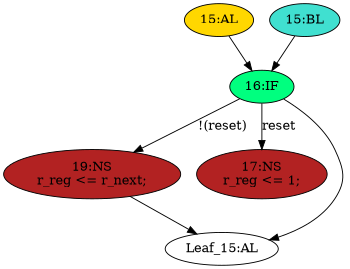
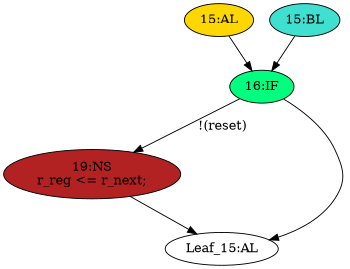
node "17:NS r_reg <= 1;": removed
